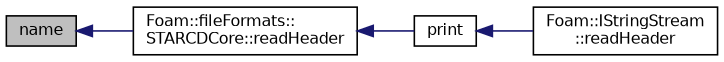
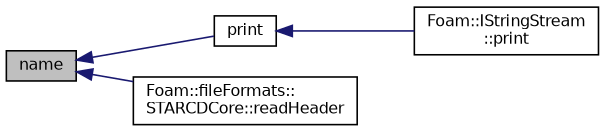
edge "print" -> "Foam::fileFormats:: STARCDCore::readHeader": now "print" -> "name"
node "Foam::IStringStream ::readHeader": label "Foam::IStringStream ::readHeader" -> "Foam::IStringStream ::print"
